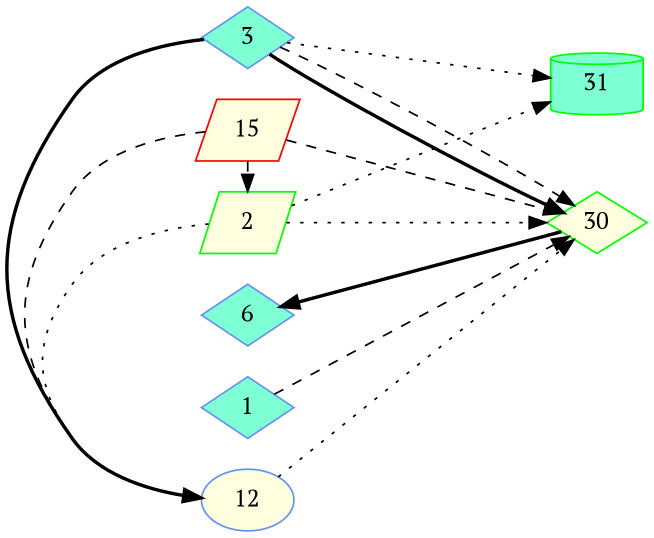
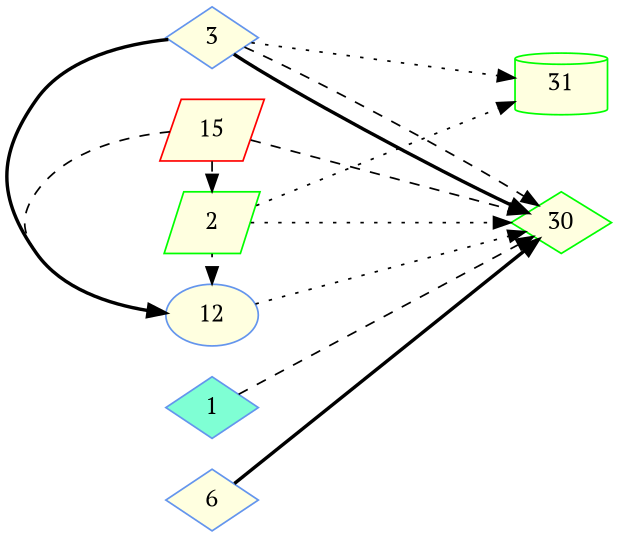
node "3": fillcolor aquamarine -> lightyellow
node "31": fillcolor aquamarine -> lightyellow
edge "30" -> "6": reversed
node "6": fillcolor aquamarine -> lightyellow
